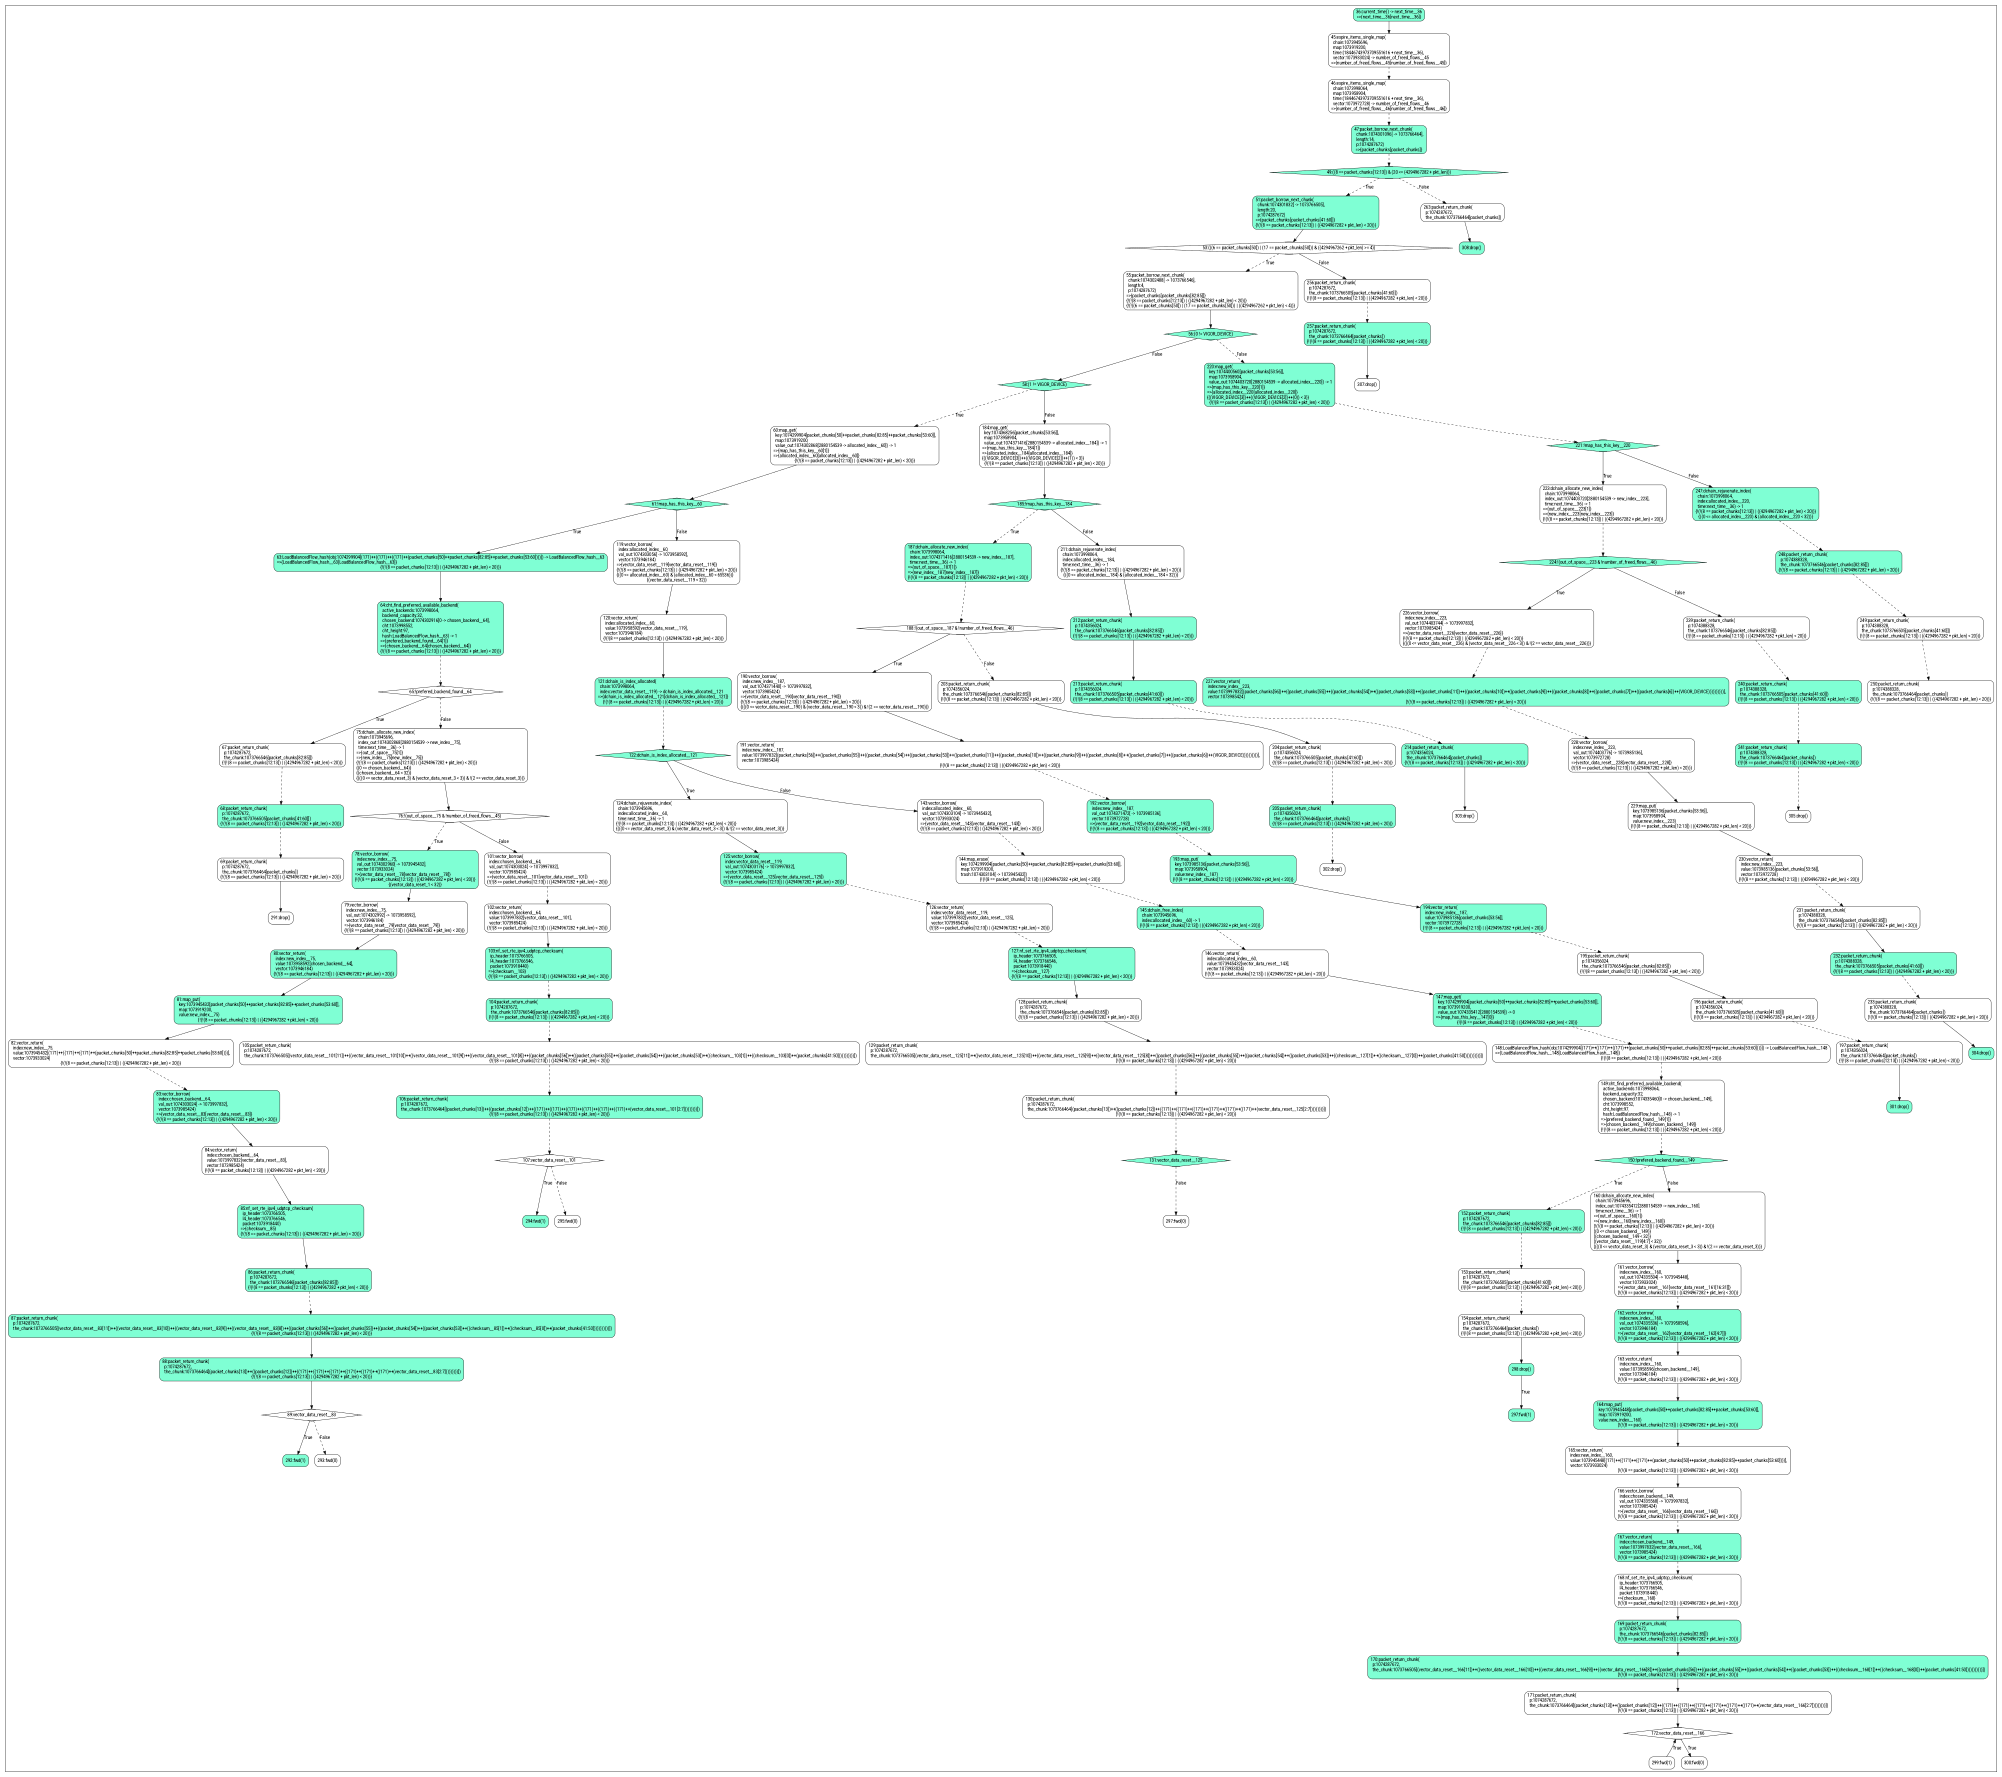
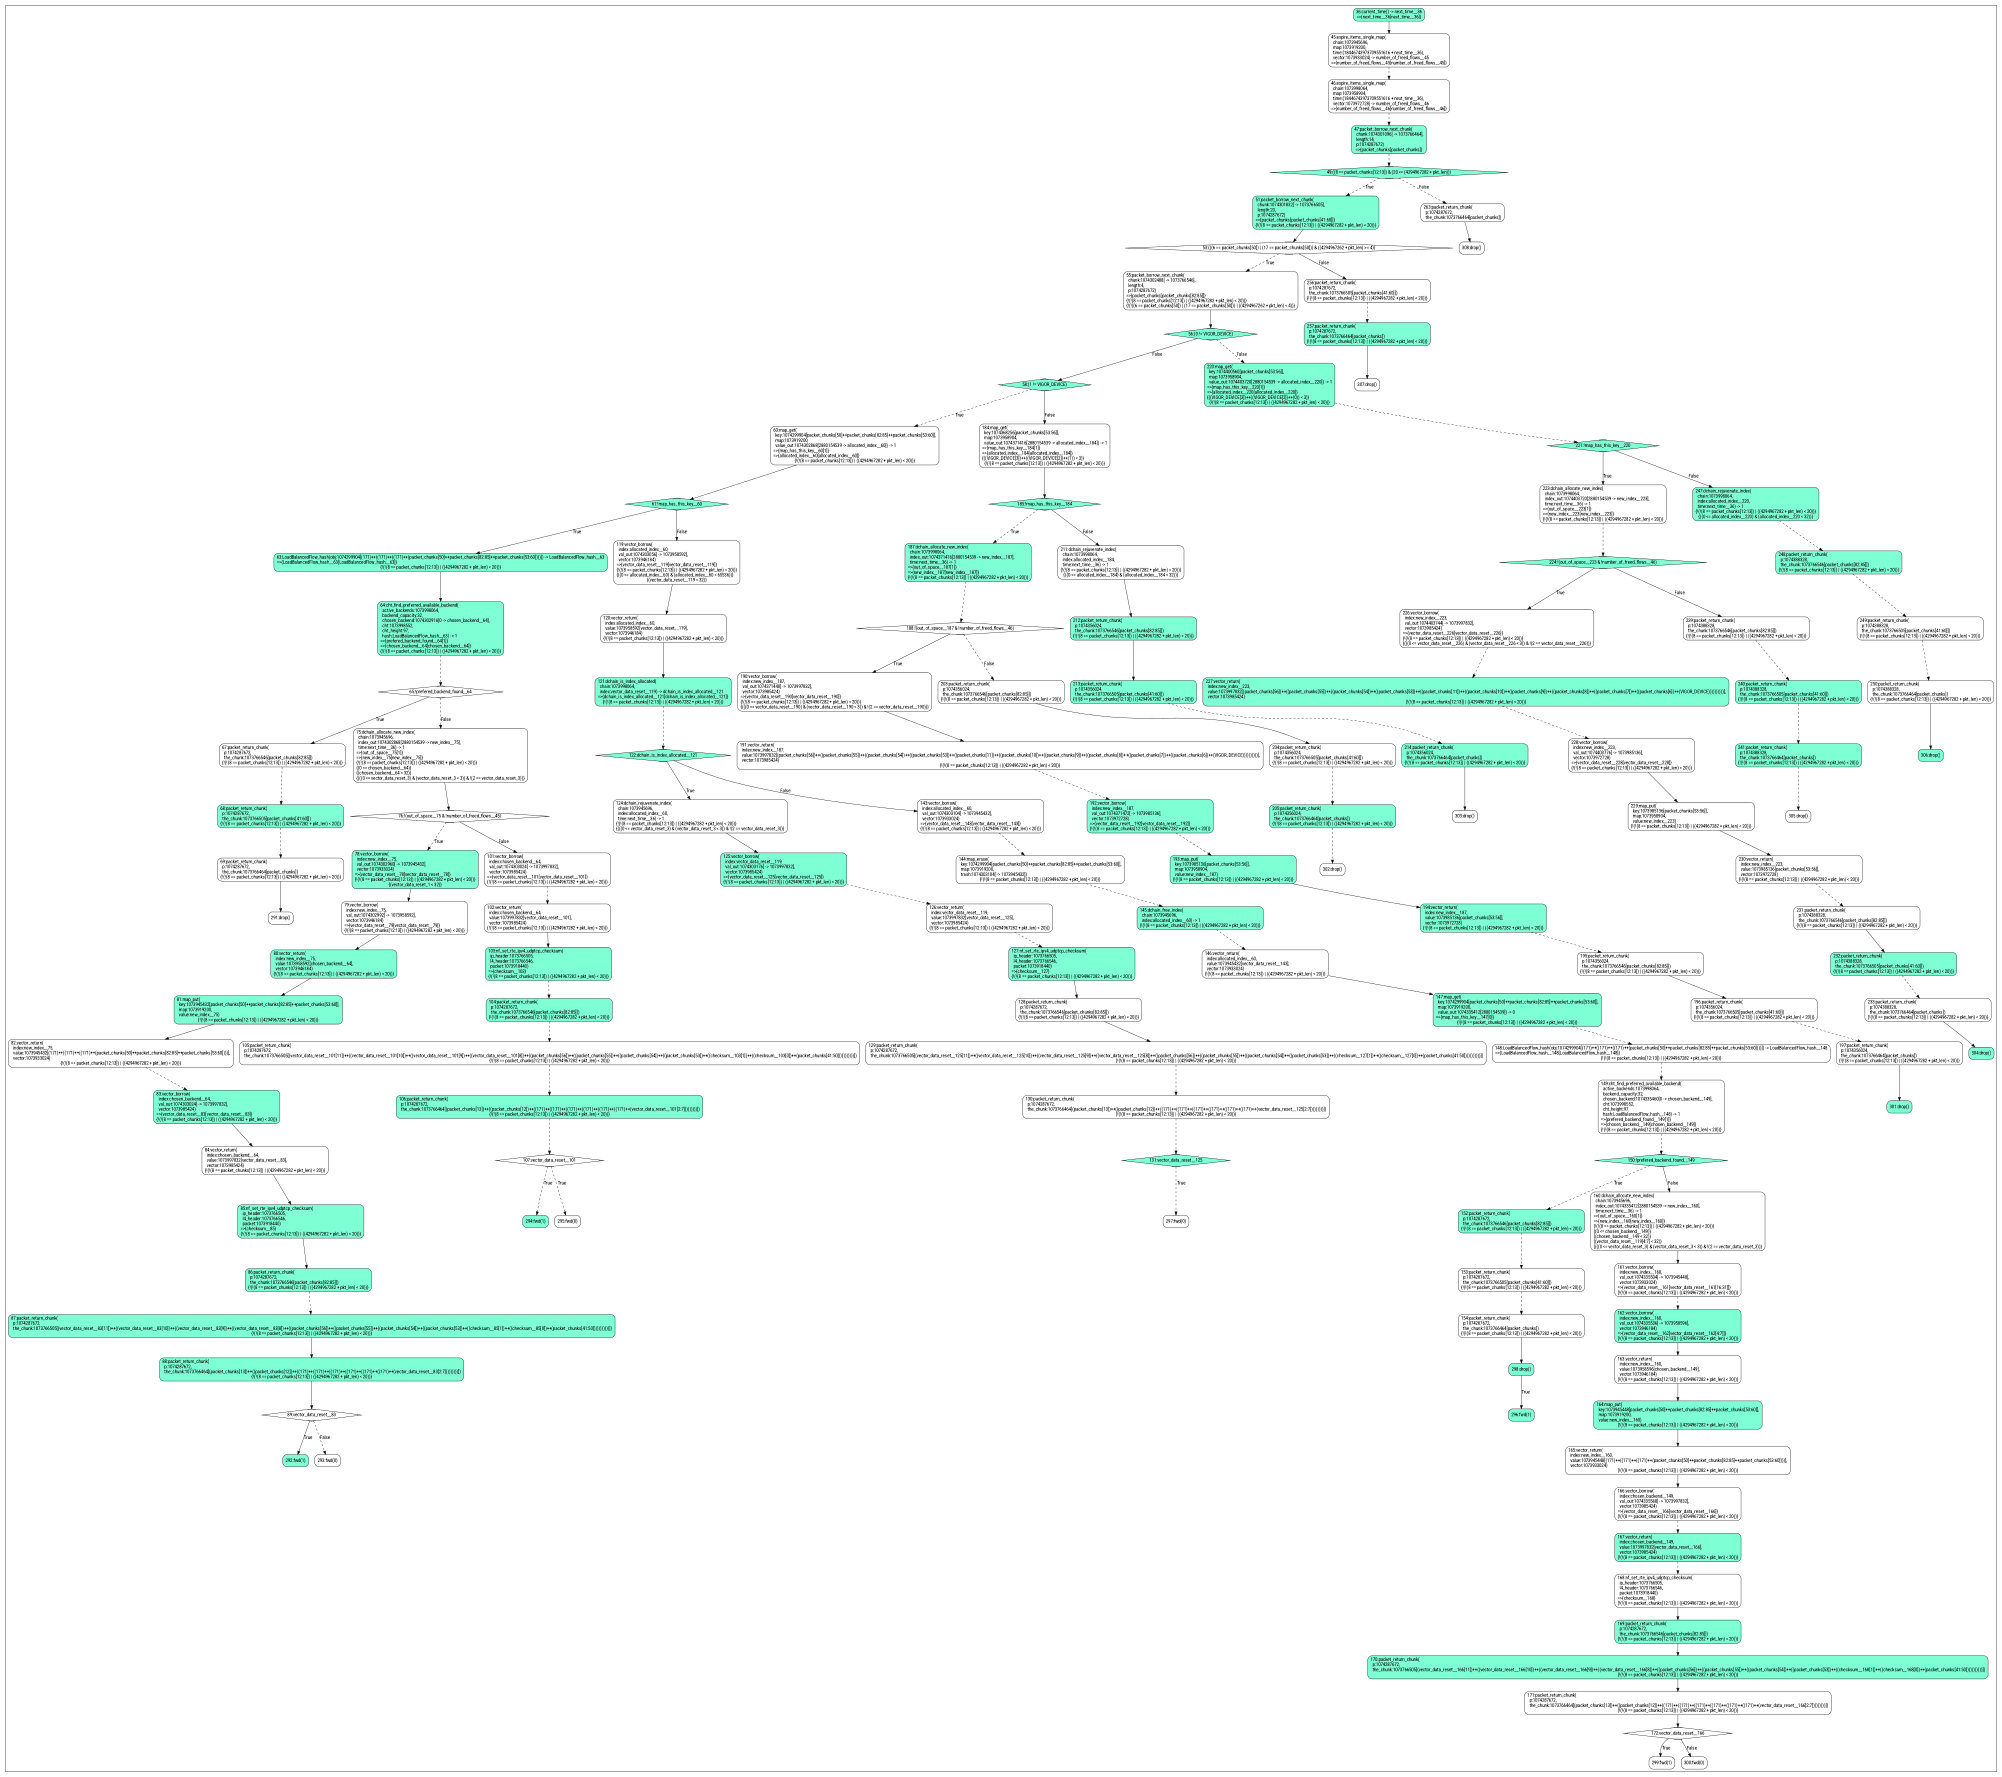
node "308:drop()": fillcolor aquamarine -> white
node "306:drop()": added
edge "107:vector_data_reset__101" -> "295:fwd(0)": label "False" -> "True"
edge "131:vector_data_reset__125" -> "297:fwd(0)": label "False" -> "True"
edge "107:vector_data_reset__101" -> "294:fwd(1)": style solid -> dashed
node "297:fwd(1)": label "297:fwd(1)" -> "296:fwd(1)"
edge "172:vector_data_reset__166" -> "300:fwd(0)": label "True" -> "False"
edge "299:fwd(1)" -> "172:vector_data_reset__166": reversed
